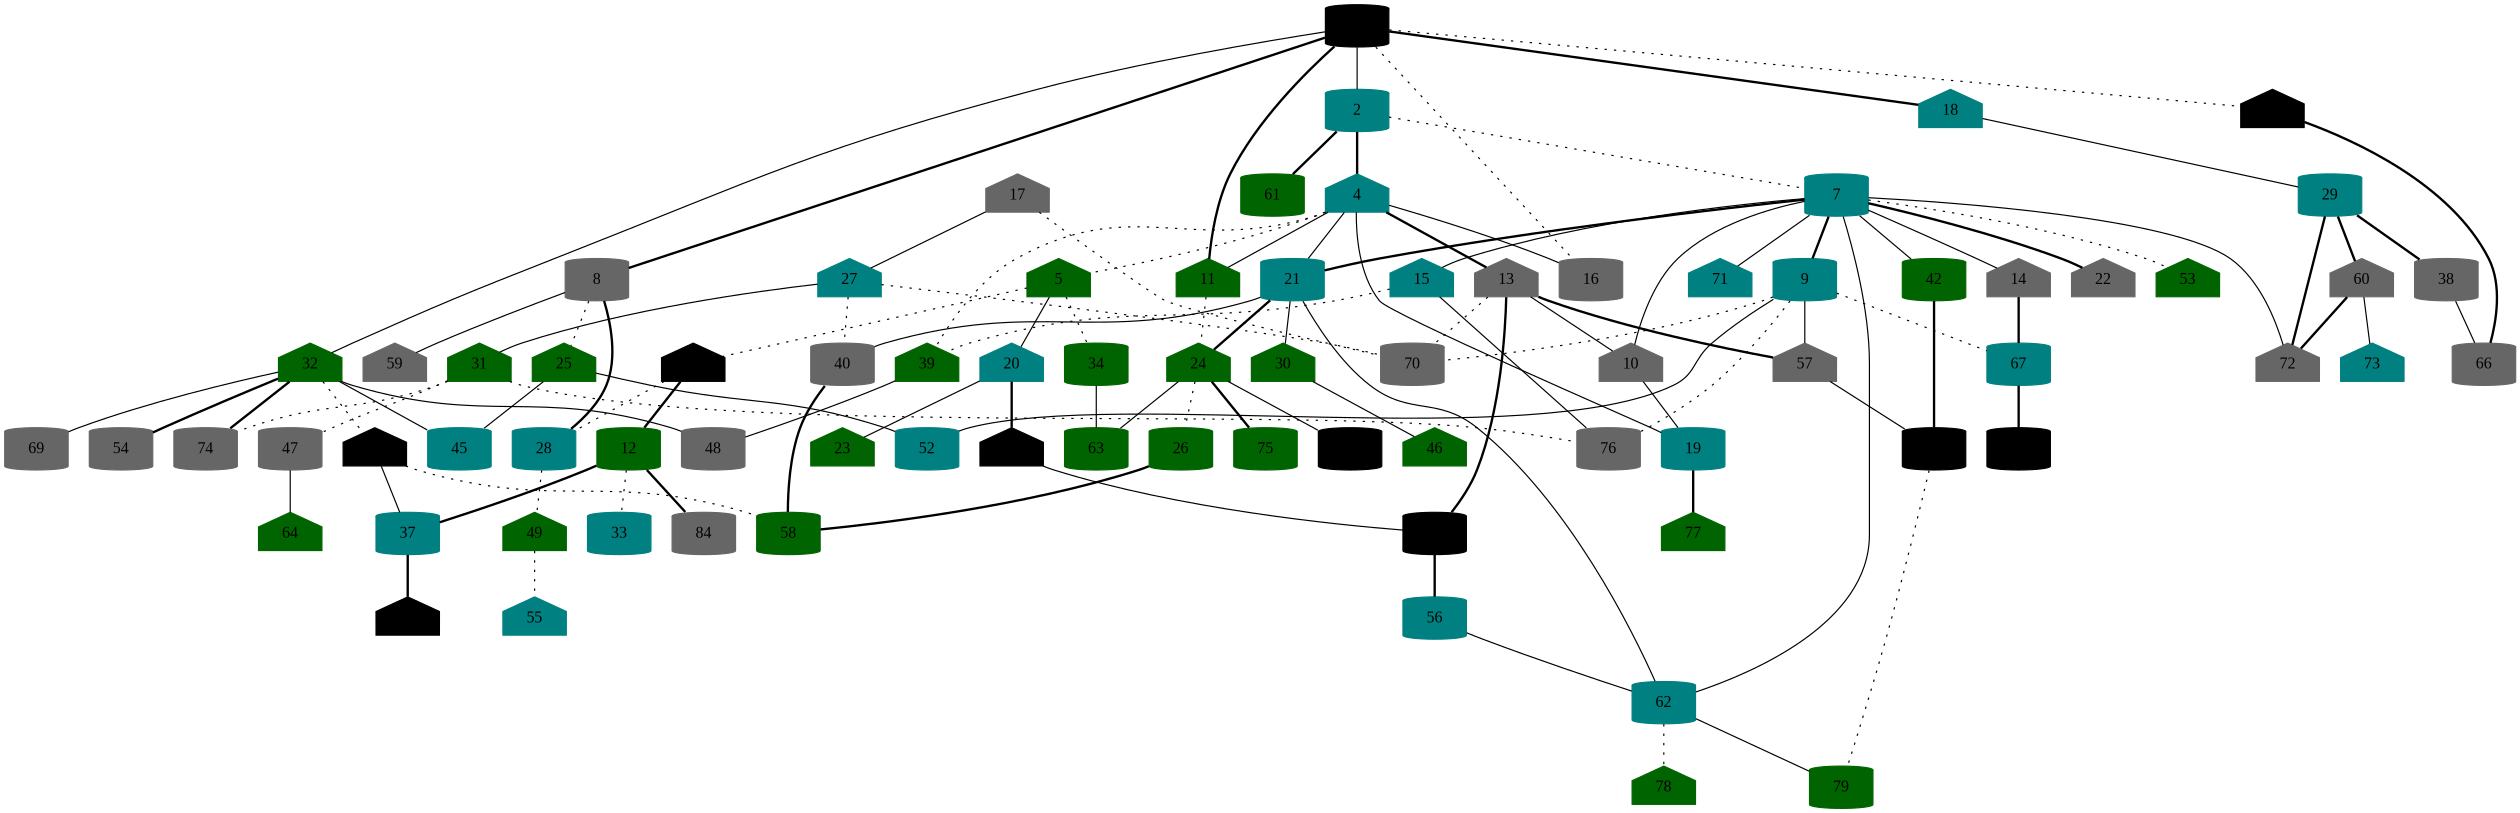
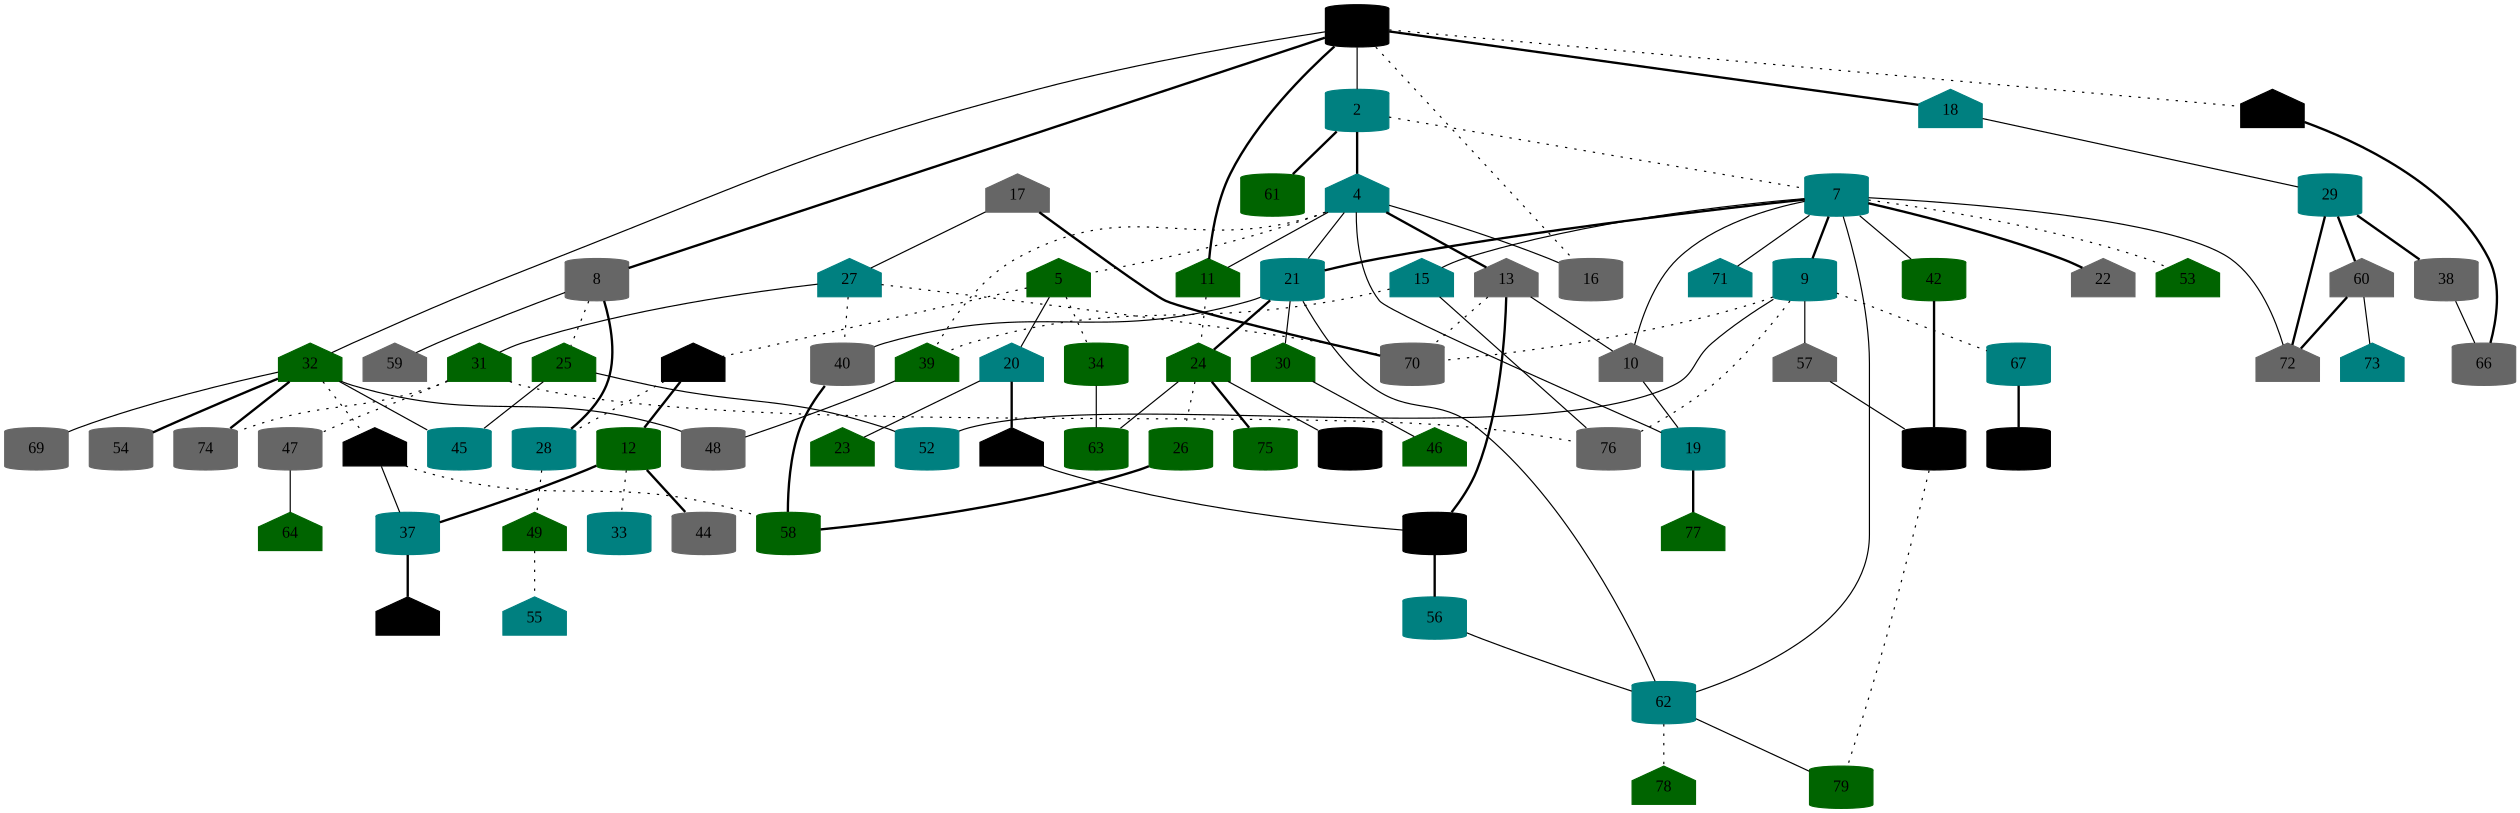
node "14": removed
edge "17" -- "70": style dotted -> bold
edge "13" -- "57": removed
node "84": label "84" -> "44"
